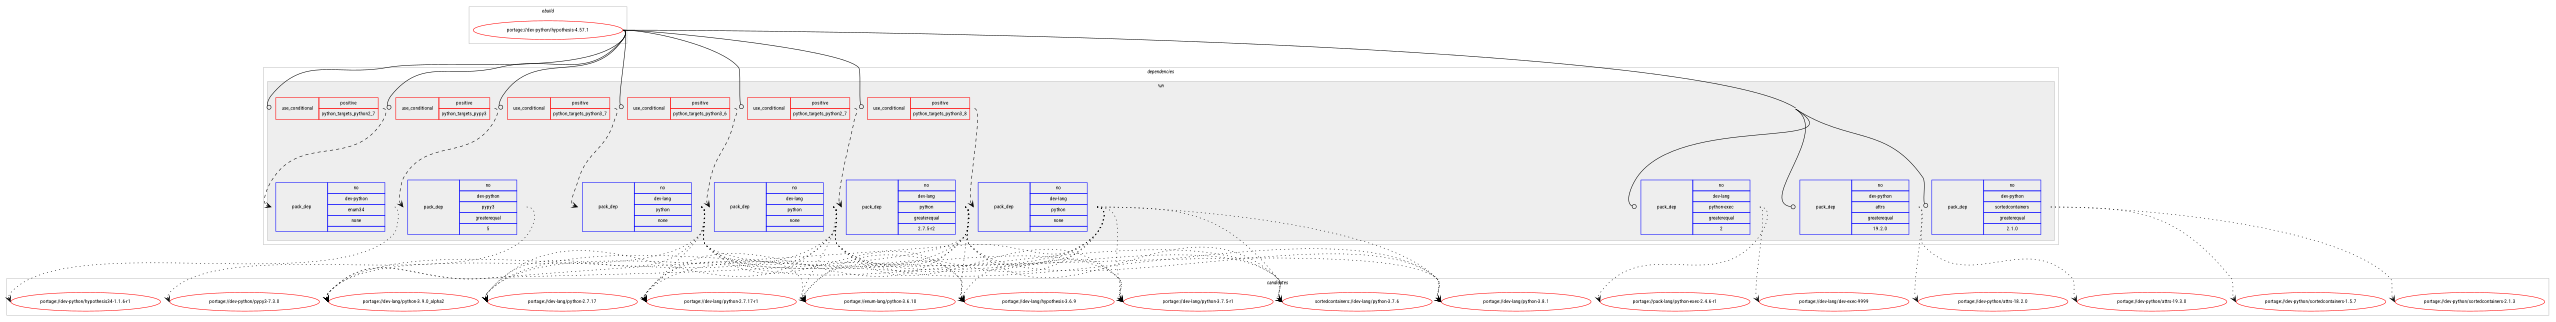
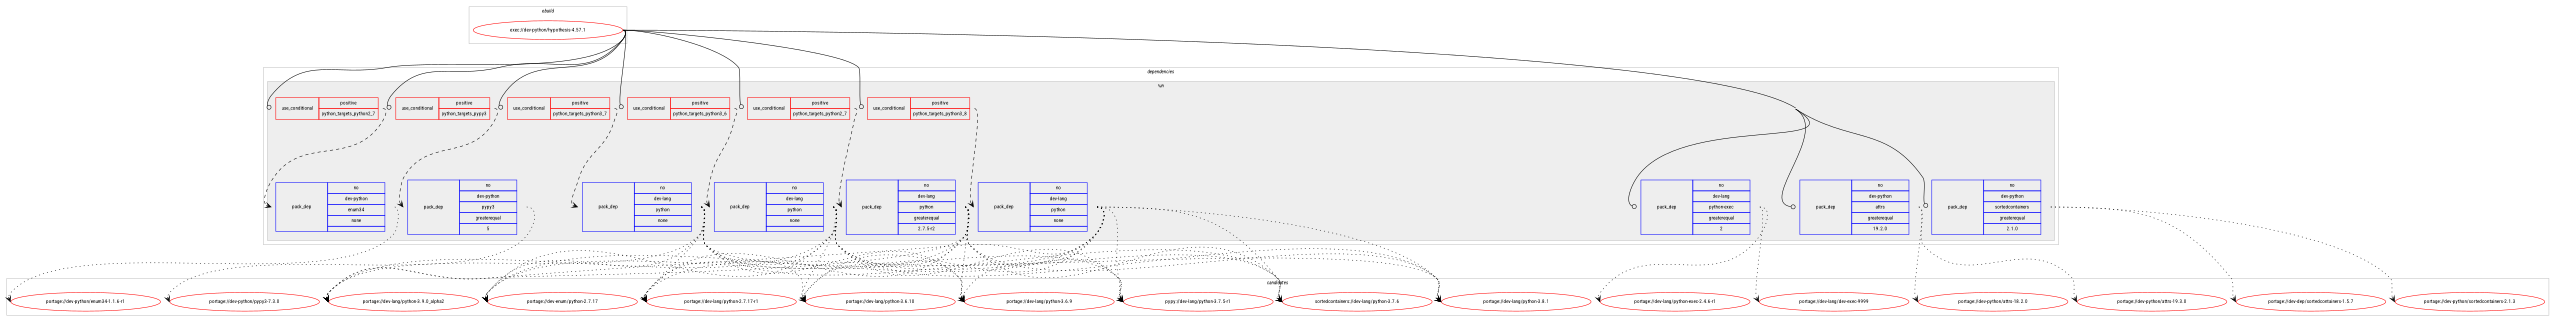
node "portage://dev-python/hypothesis-4.57.1": label "portage://dev-python/hypothesis-4.57.1" -> "exec://dev-python/hypothesis-4.57.1"
node "portage://dev-python/hypothesis34-1.1.6-r1": label "portage://dev-python/hypothesis34-1.1.6-r1" -> "portage://dev-python/enum34-1.1.6-r1"
node "portage://dev-lang/python-2.7.17": label "portage://dev-lang/python-2.7.17" -> "portage://dev-enum/python-2.7.17"
node "portage://enum-lang/python-3.6.10": label "portage://enum-lang/python-3.6.10" -> "portage://dev-lang/python-3.6.10"
node "portage://dev-lang/hypothesis-3.6.9": label "portage://dev-lang/hypothesis-3.6.9" -> "portage://dev-lang/python-3.6.9"
node "portage://dev-lang/python-3.7.5-r1": label "portage://dev-lang/python-3.7.5-r1" -> "pypy://dev-lang/python-3.7.5-r1"
node "portage://pack-lang/python-exec-2.4.6-r1": label "portage://pack-lang/python-exec-2.4.6-r1" -> "portage://dev-lang/python-exec-2.4.6-r1"
node "portage://dev-python/sortedcontainers-1.5.7": label "portage://dev-python/sortedcontainers-1.5.7" -> "portage://dev-dep/sortedcontainers-1.5.7"
